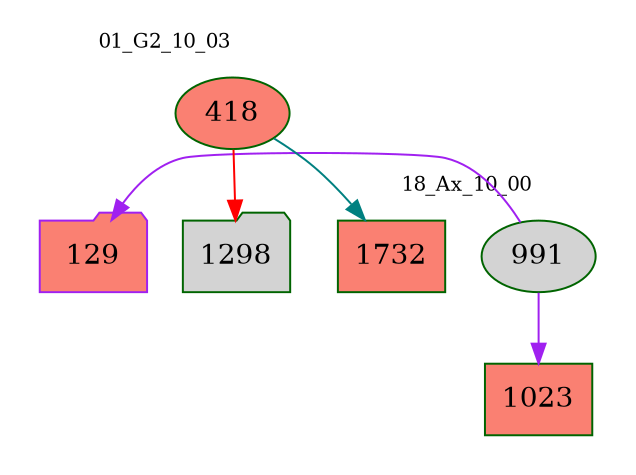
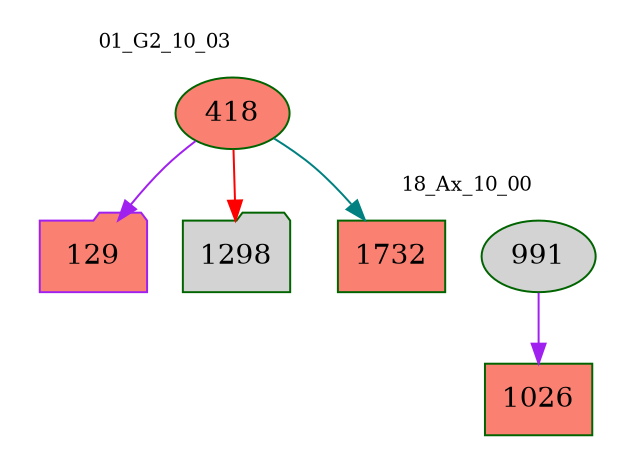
edge "991" -> "129": now "418" -> "129"
node "1023": label "1023" -> "1026"
